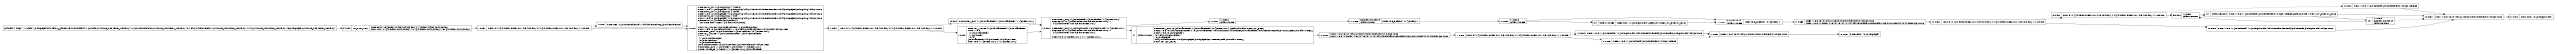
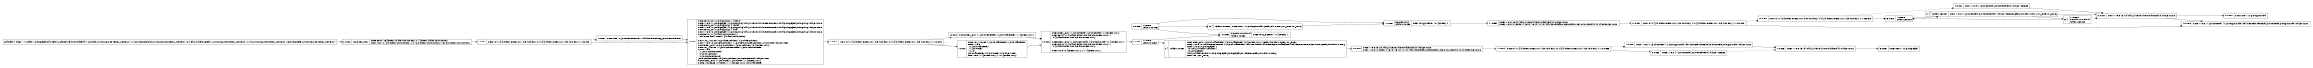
edge "18: 0x0059" -> "19: 0x005a": reversed
edge "28: 0x006e" -> "29: 0x0071": reversed
edge "7: 0x0032" -> "9: ?": now "8: 0x0039" -> "9: ?"
node "9: ?": text "(r3 I:kotlin.jvm.functions.Function1)" -> "(r3 I:kotlin.jvm.functions.InputStream1)"
